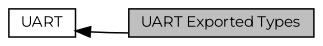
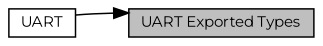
edge "UART Exported Types" -> "UART": reversed
